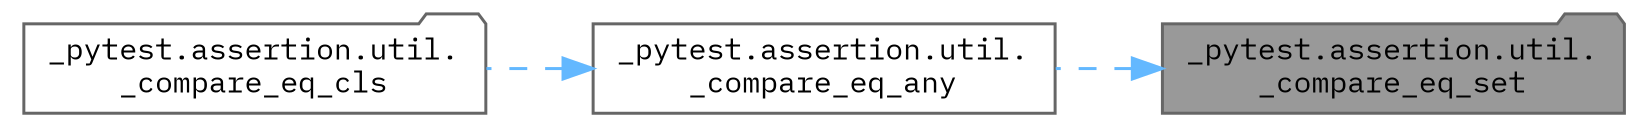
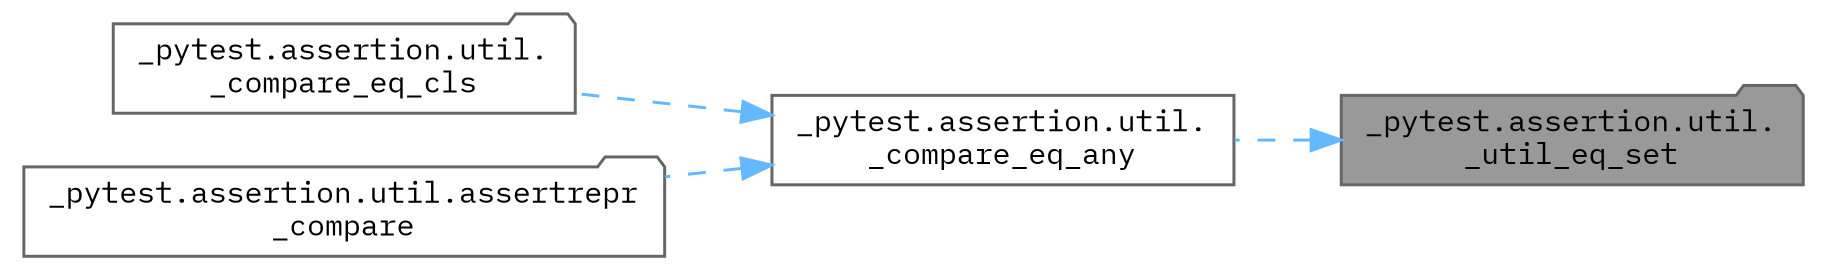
node "_pytest.assertion.util. _compare_eq_set": label "_pytest.assertion.util. _compare_eq_set" -> "_pytest.assertion.util. _util_eq_set"
node "_pytest.assertion.util.assertrepr _compare": added
